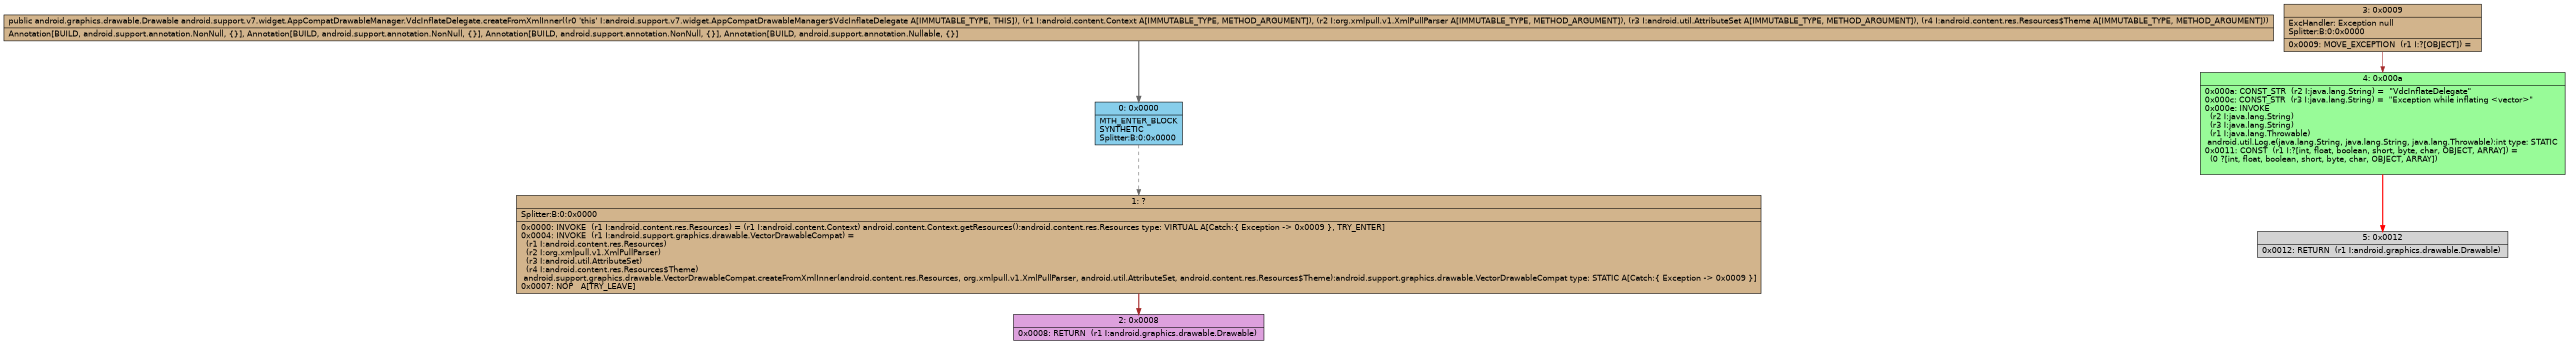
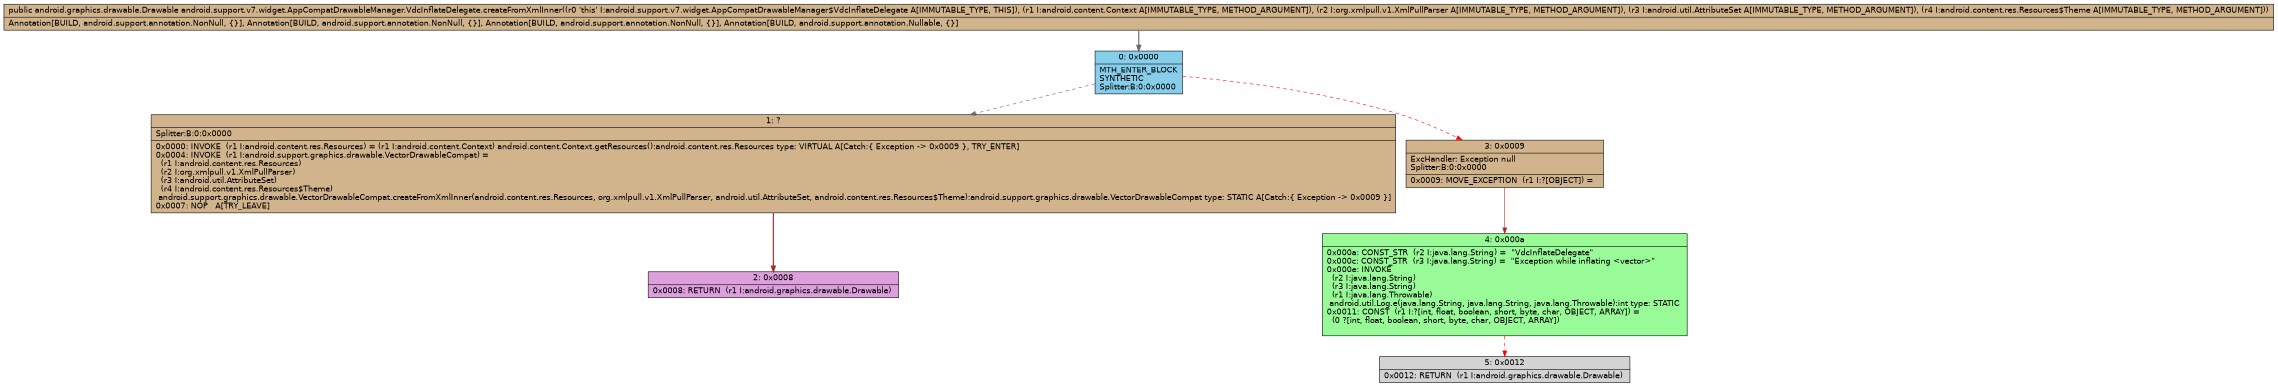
edge "0: 0x0000" -> "3: 0x0009": added
edge "4: 0x000a" -> "5: 0x0012": style bold -> dashed
